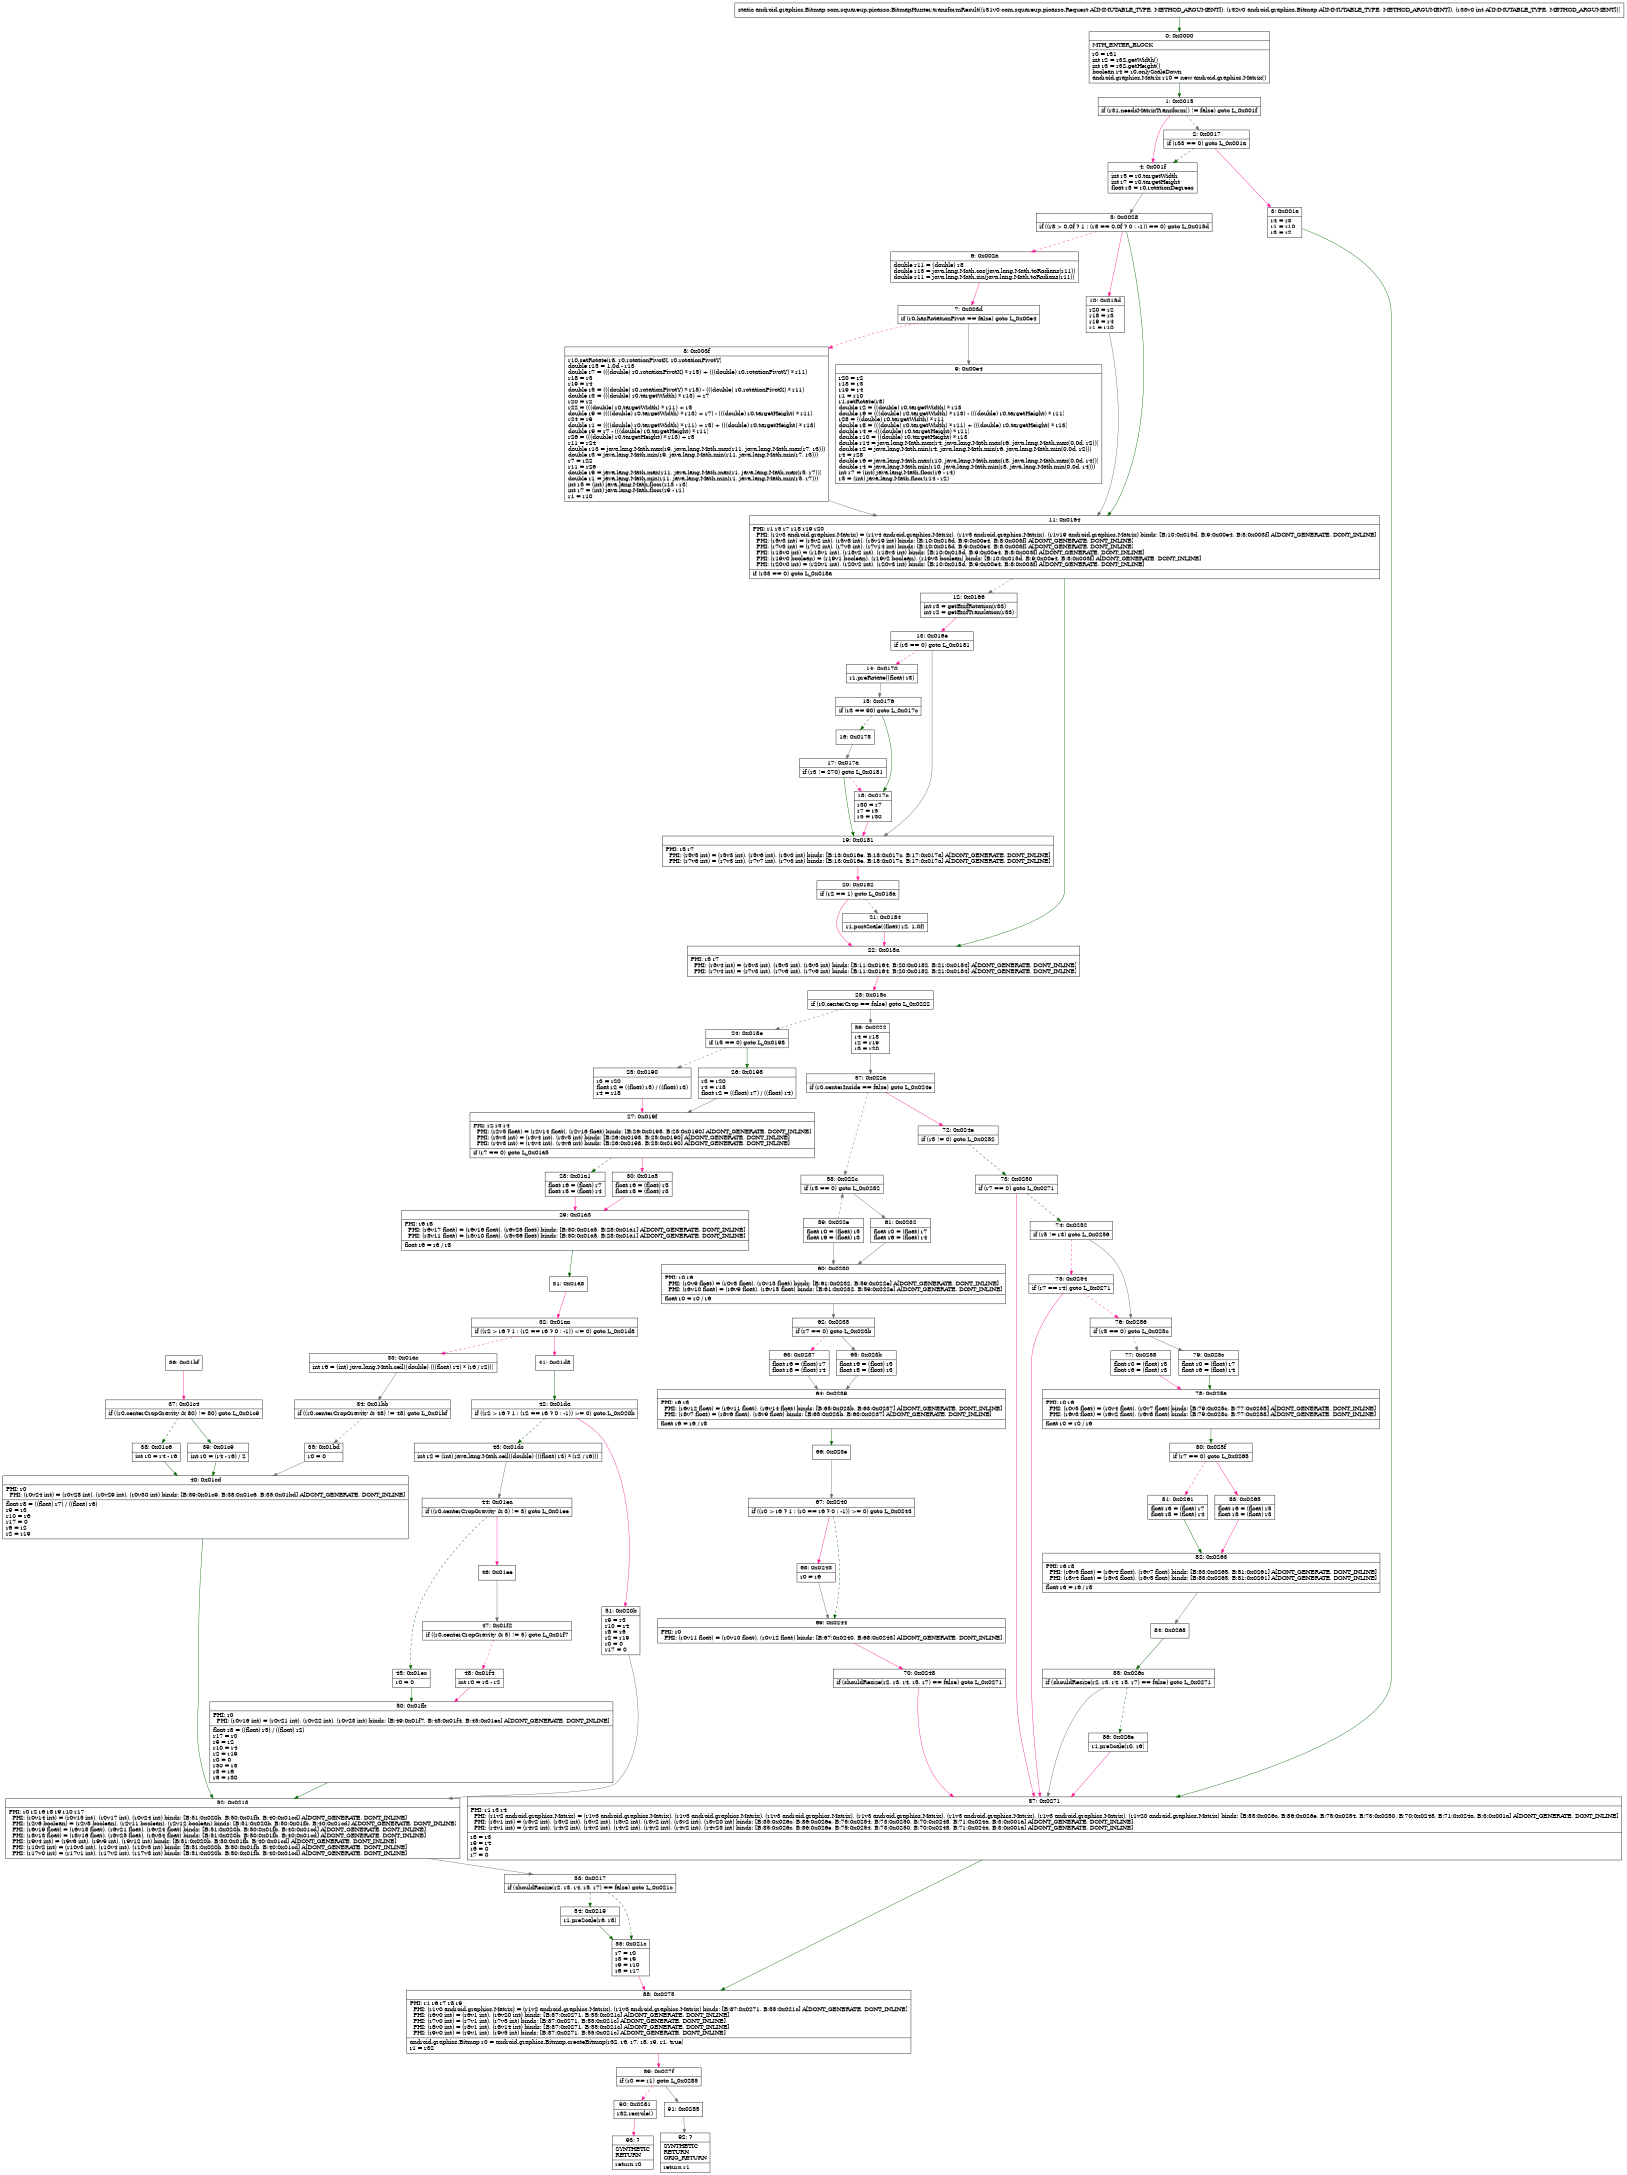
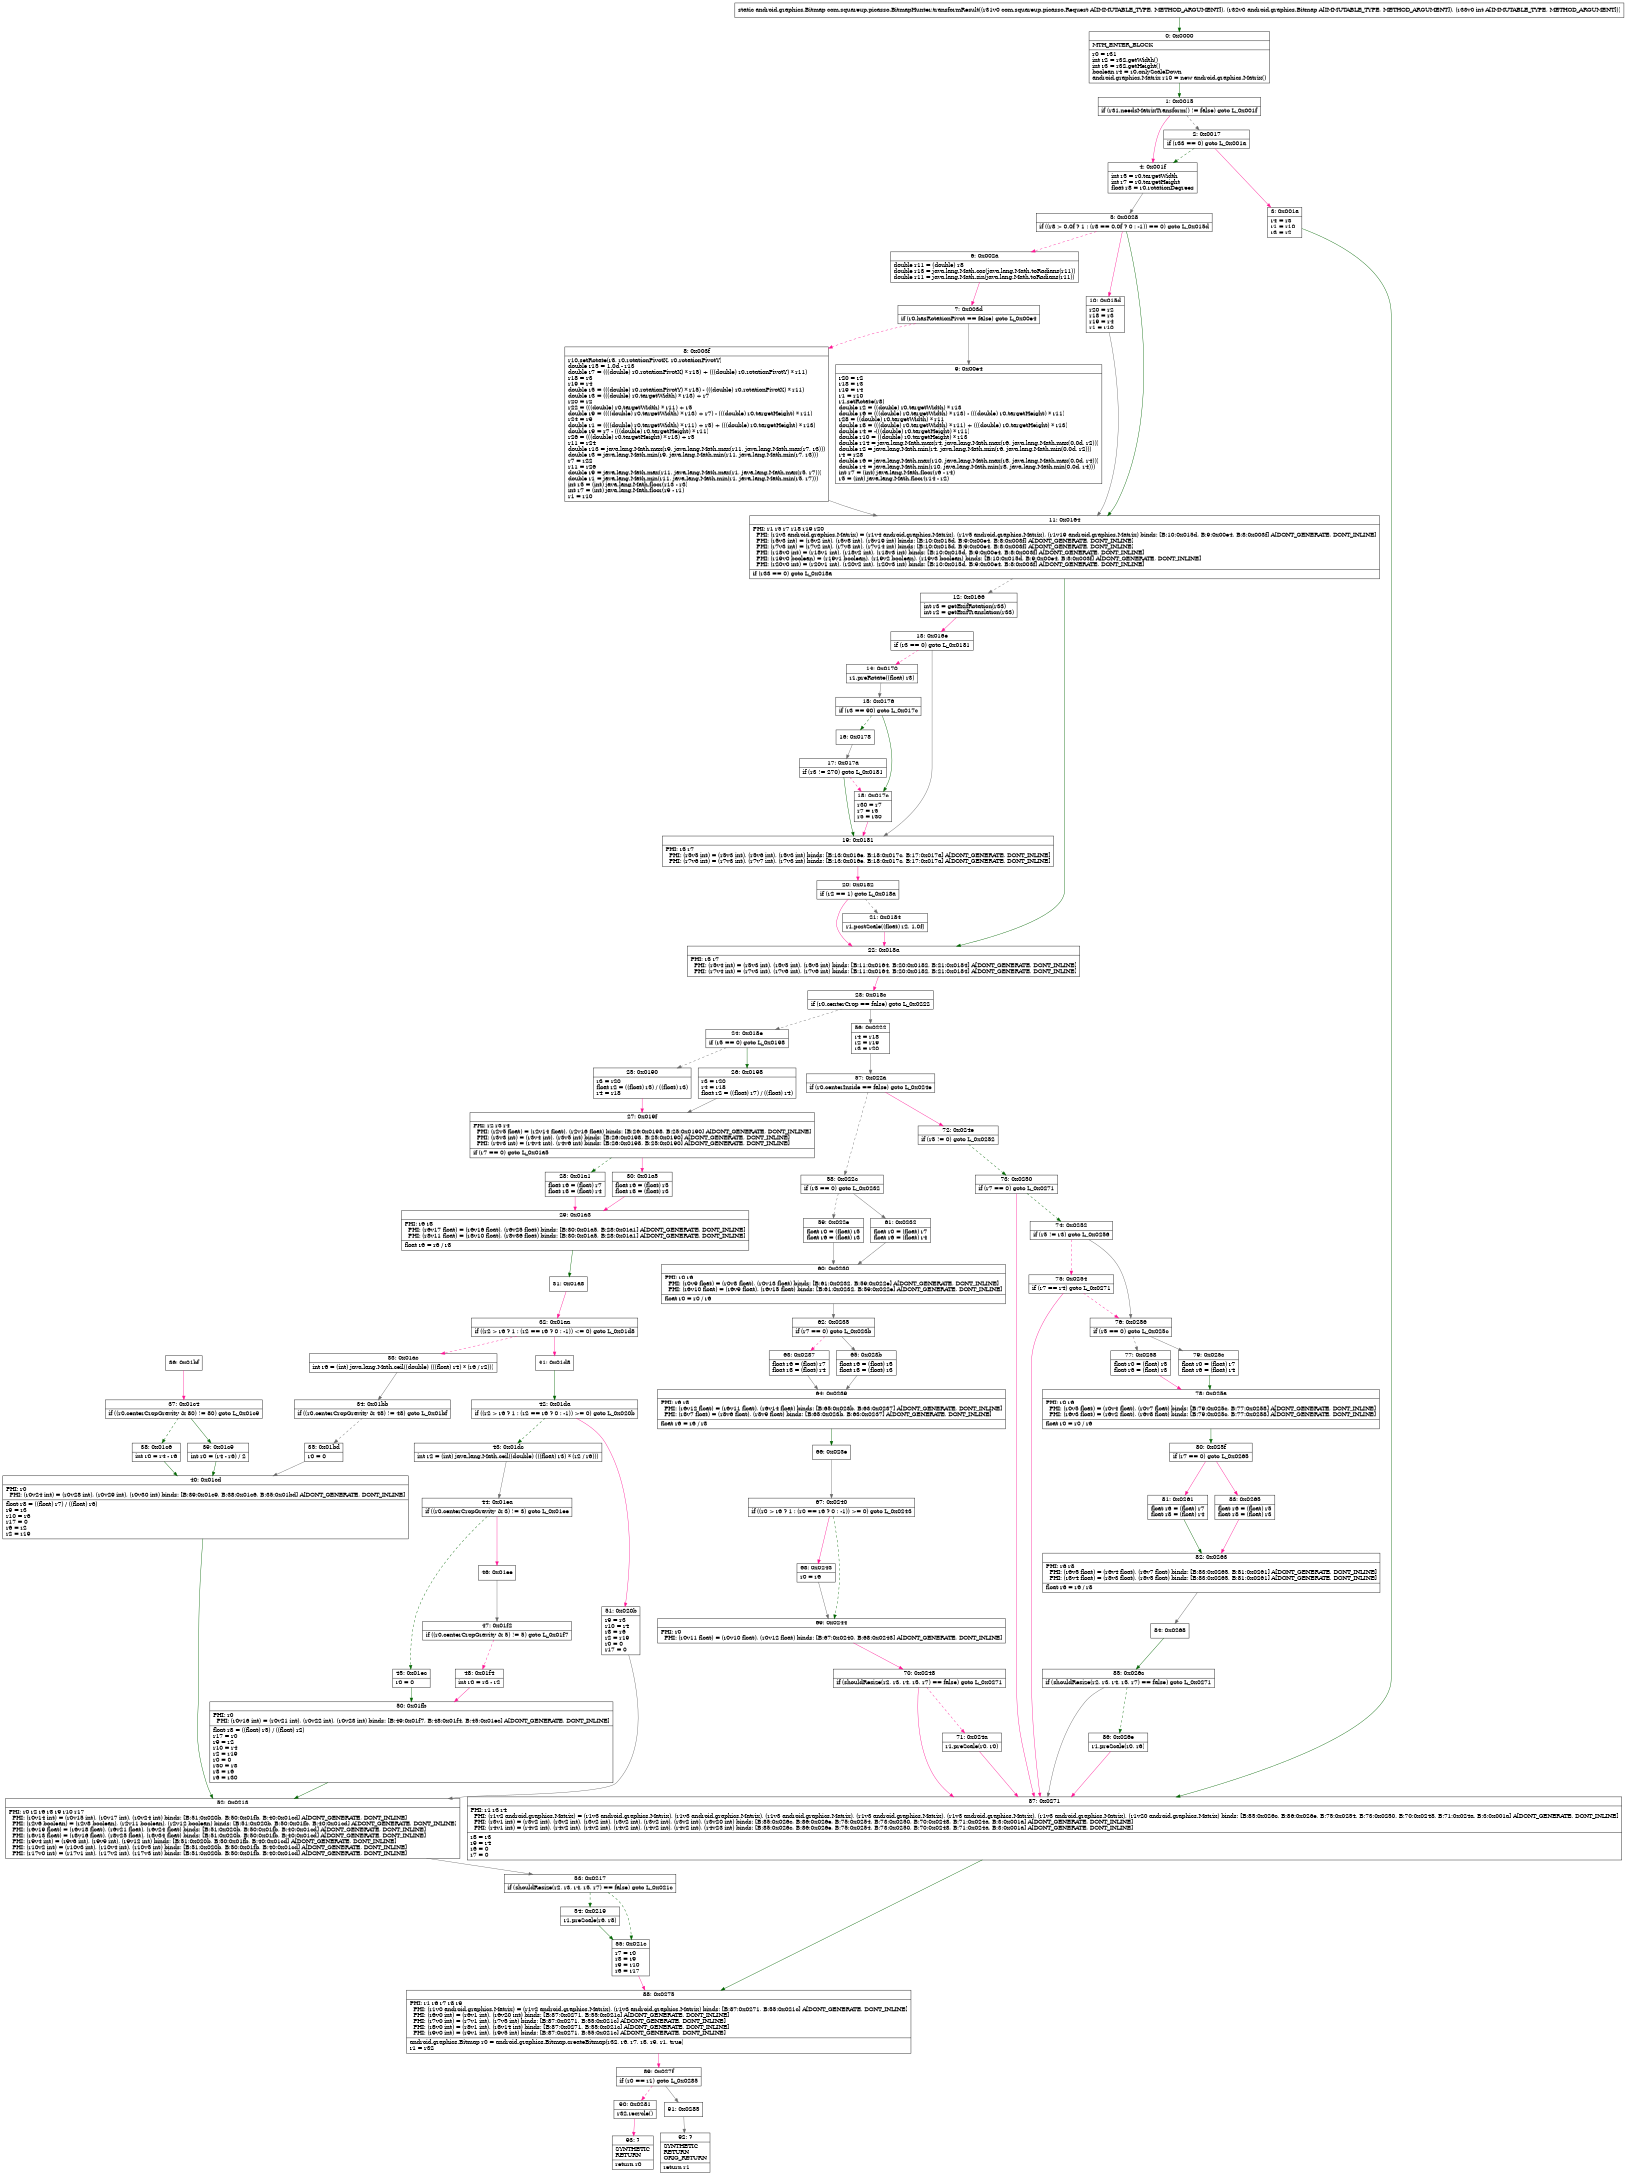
edge "59: 0x022e" -> "58: 0x022c": reversed
edge "80: 0x025f" -> "81: 0x0261": style dashed -> solid
node "71: 0x024a": added
